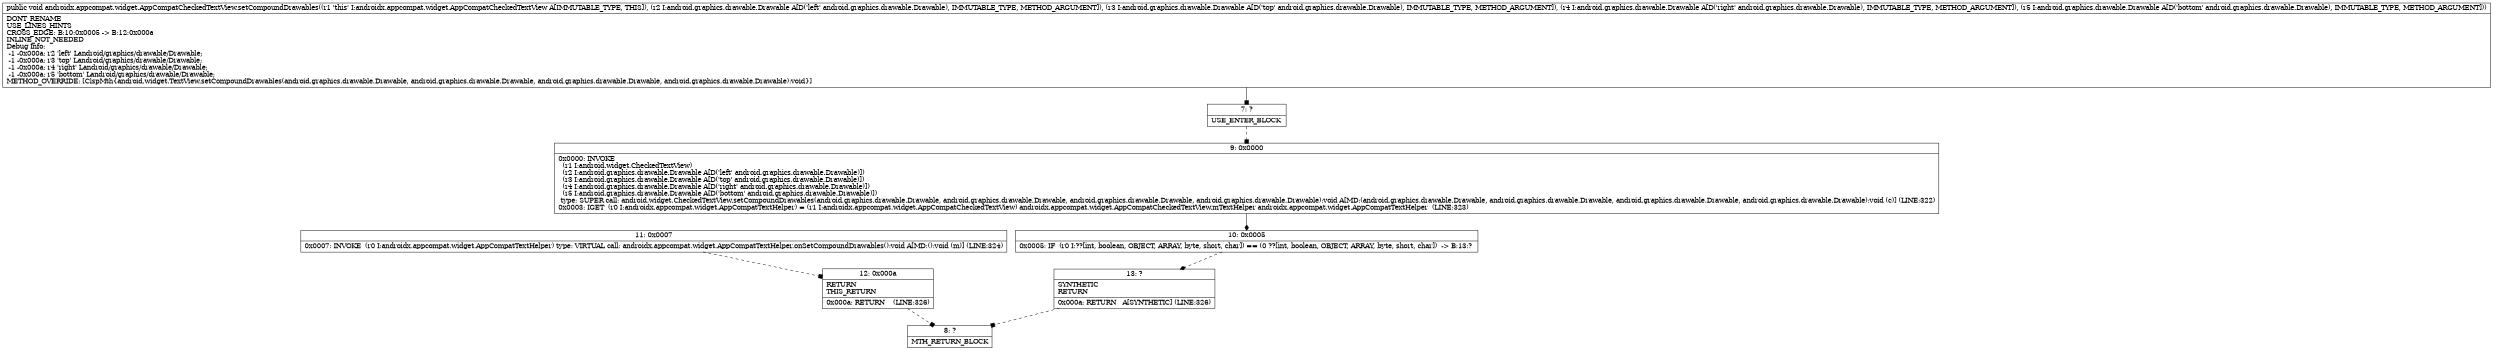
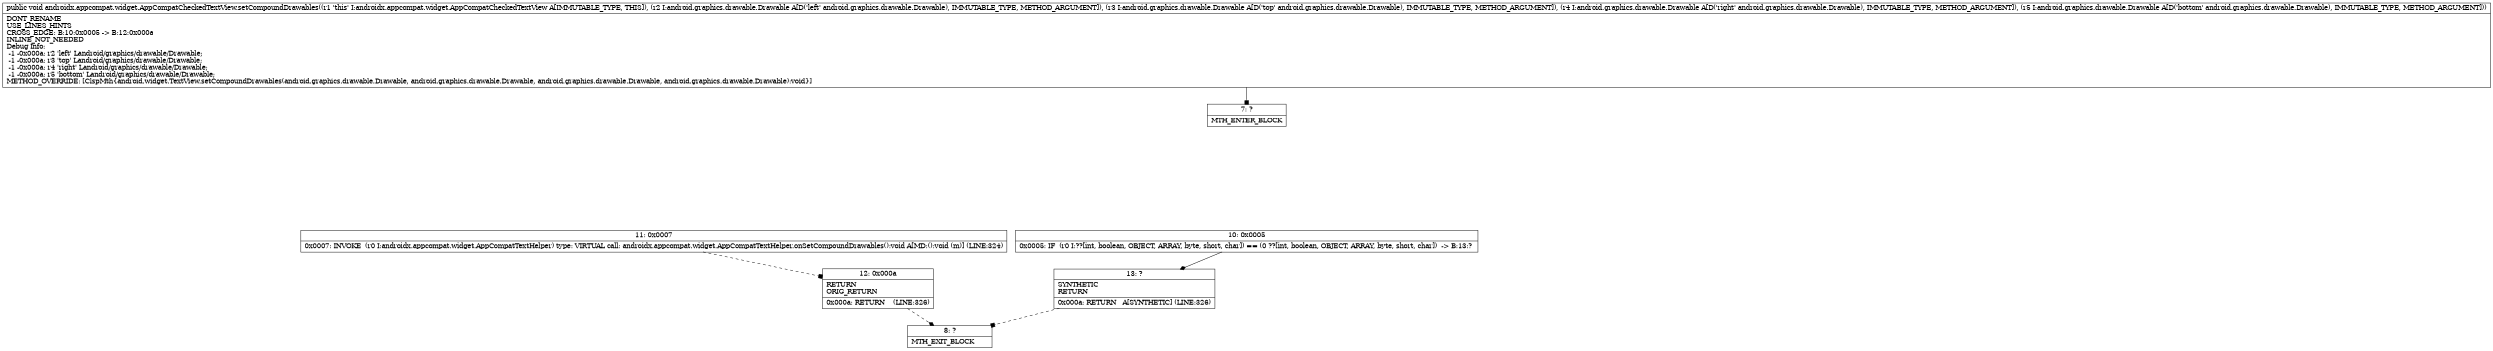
node "7: ?": text "USE_ENTER_BLOCK" -> "MTH_ENTER_BLOCK"
node "9: 0x0000": removed
edge "10: 0x0005" -> "13: ?": style dashed -> solid
node "12: 0x000a": text "THIS_RETURN" -> "ORIG_RETURN"
edge "12: 0x000a" -> "8: ?": arrowhead box -> diamond
node "8: ?": text "MTH_RETURN_BLOCK" -> "MTH_EXIT_BLOCK"
